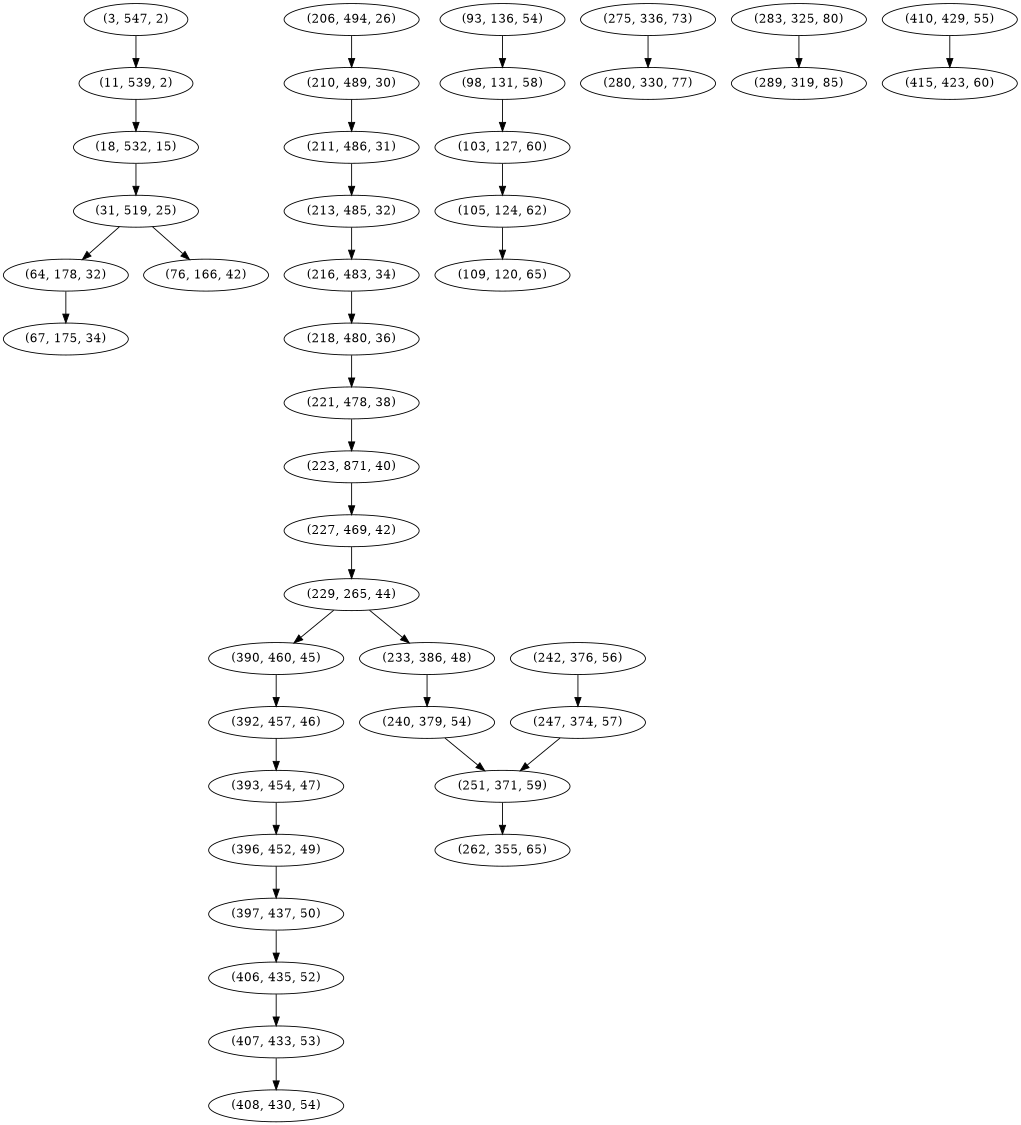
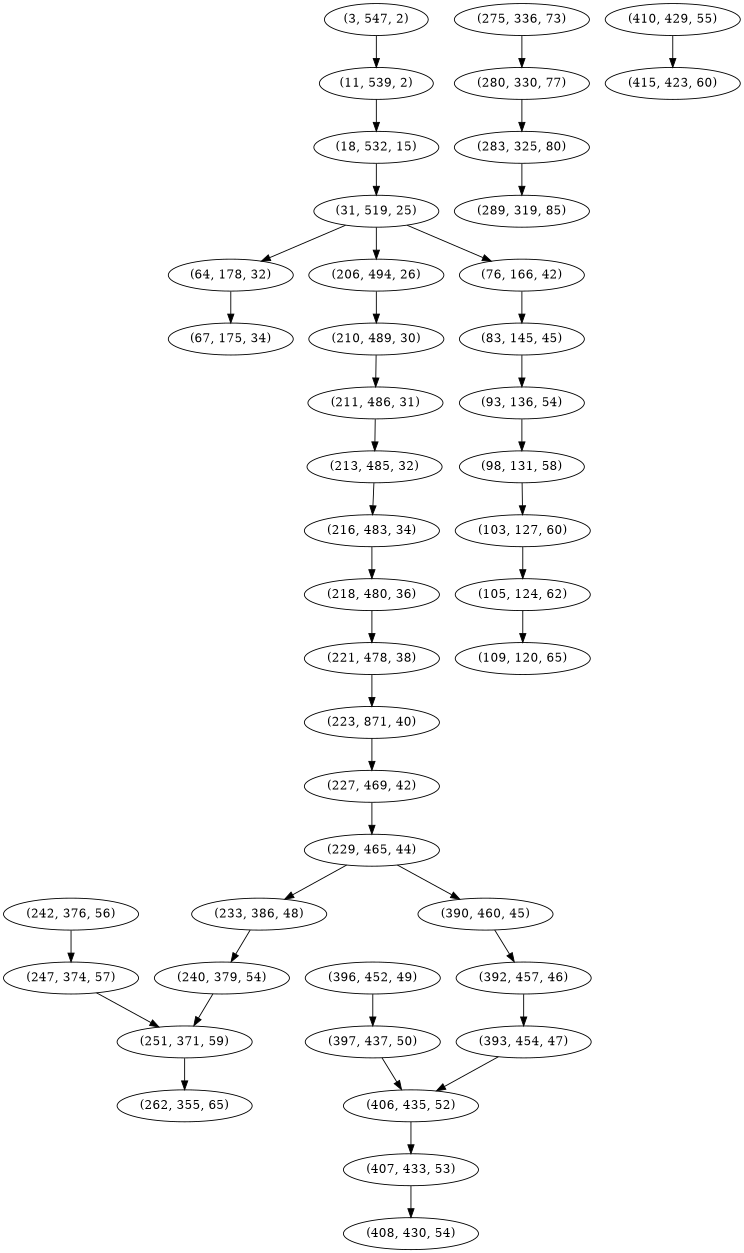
edge "(280, 330, 77)" -> "(283, 325, 80)": added
edge "(31, 519, 25)" -> "(206, 494, 26)": added
node "(83, 145, 45)": added
node "(229, 265, 44)": label "(229, 265, 44)" -> "(229, 465, 44)"
edge "(393, 454, 47)" -> "(396, 452, 49)": now "(393, 454, 47)" -> "(406, 435, 52)"
